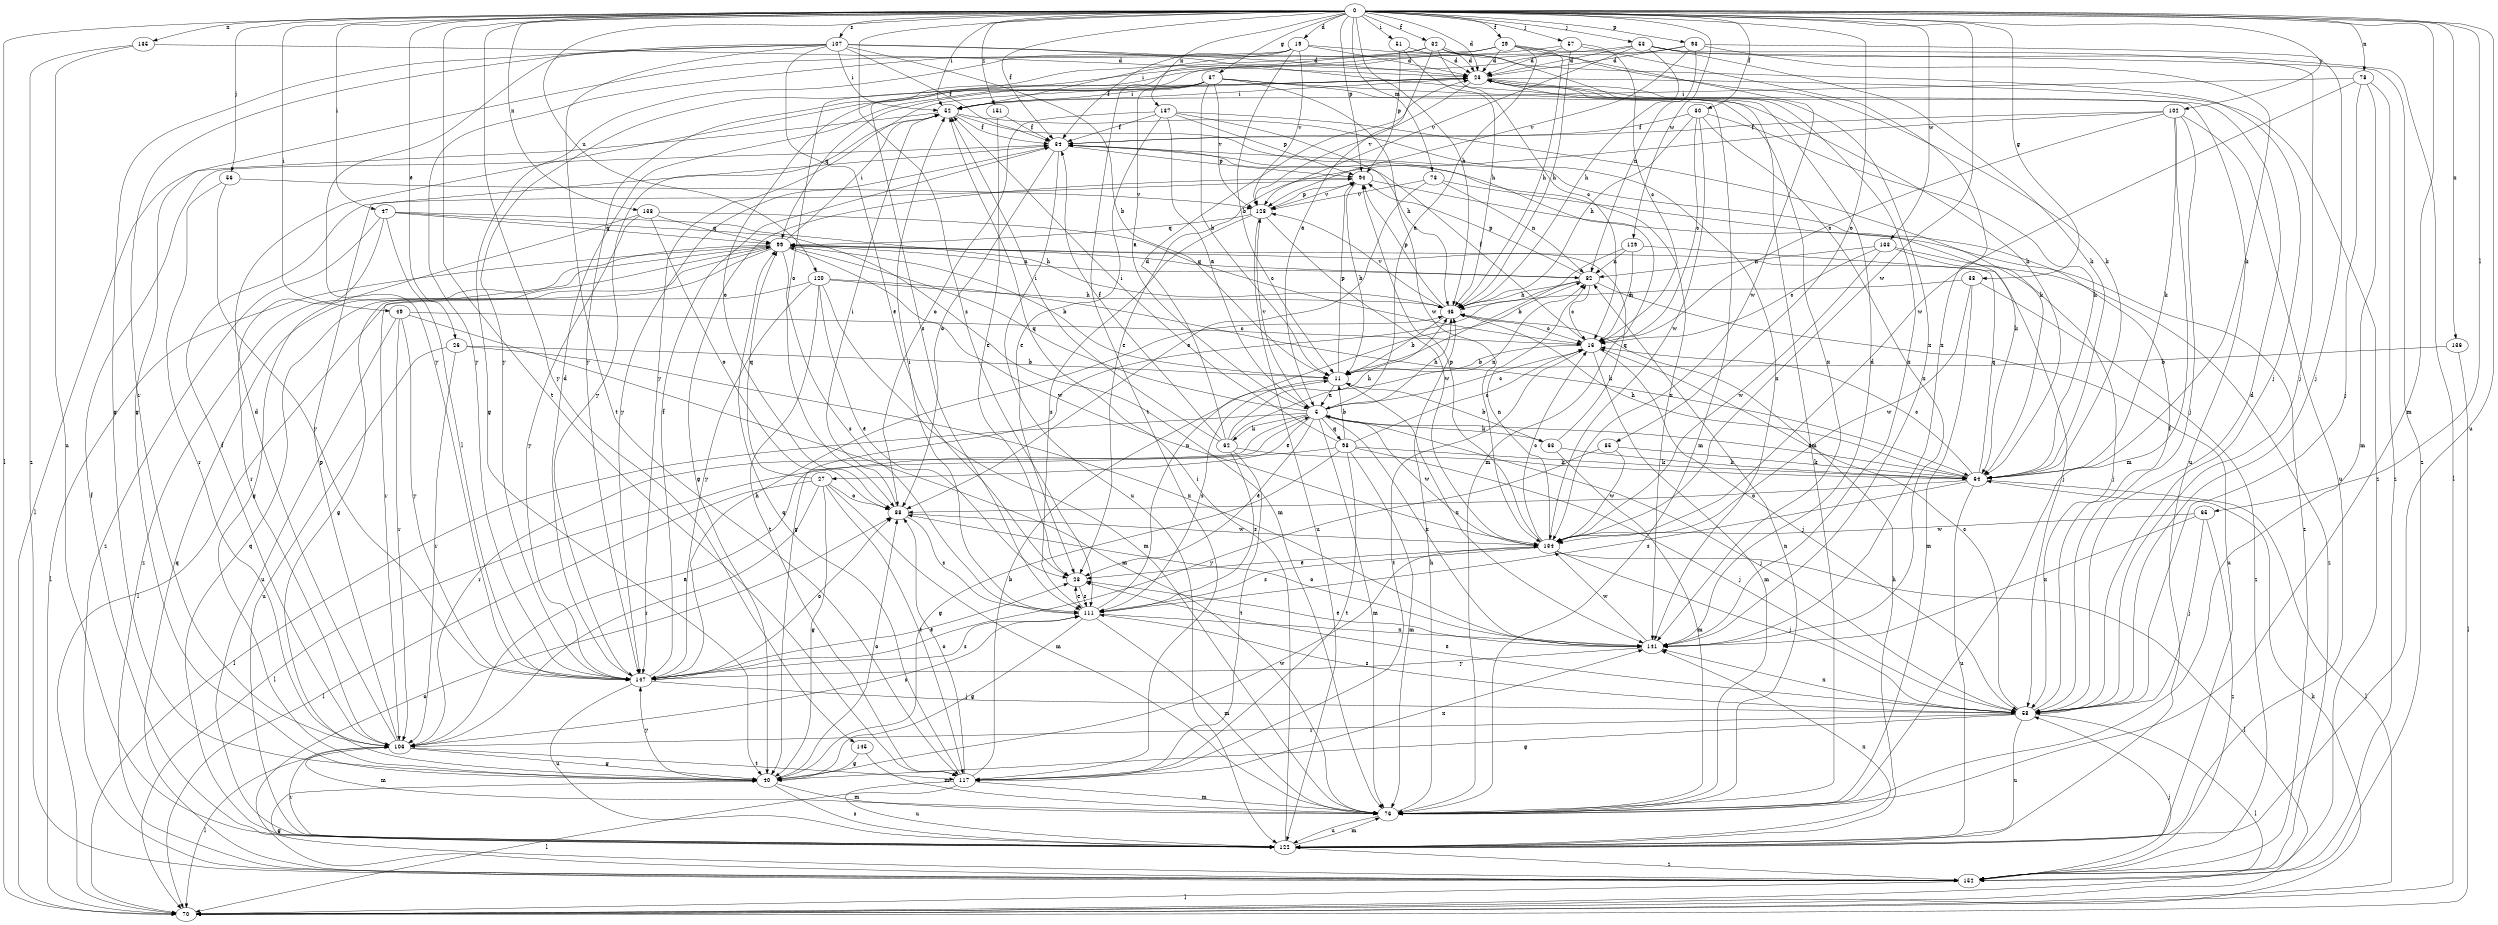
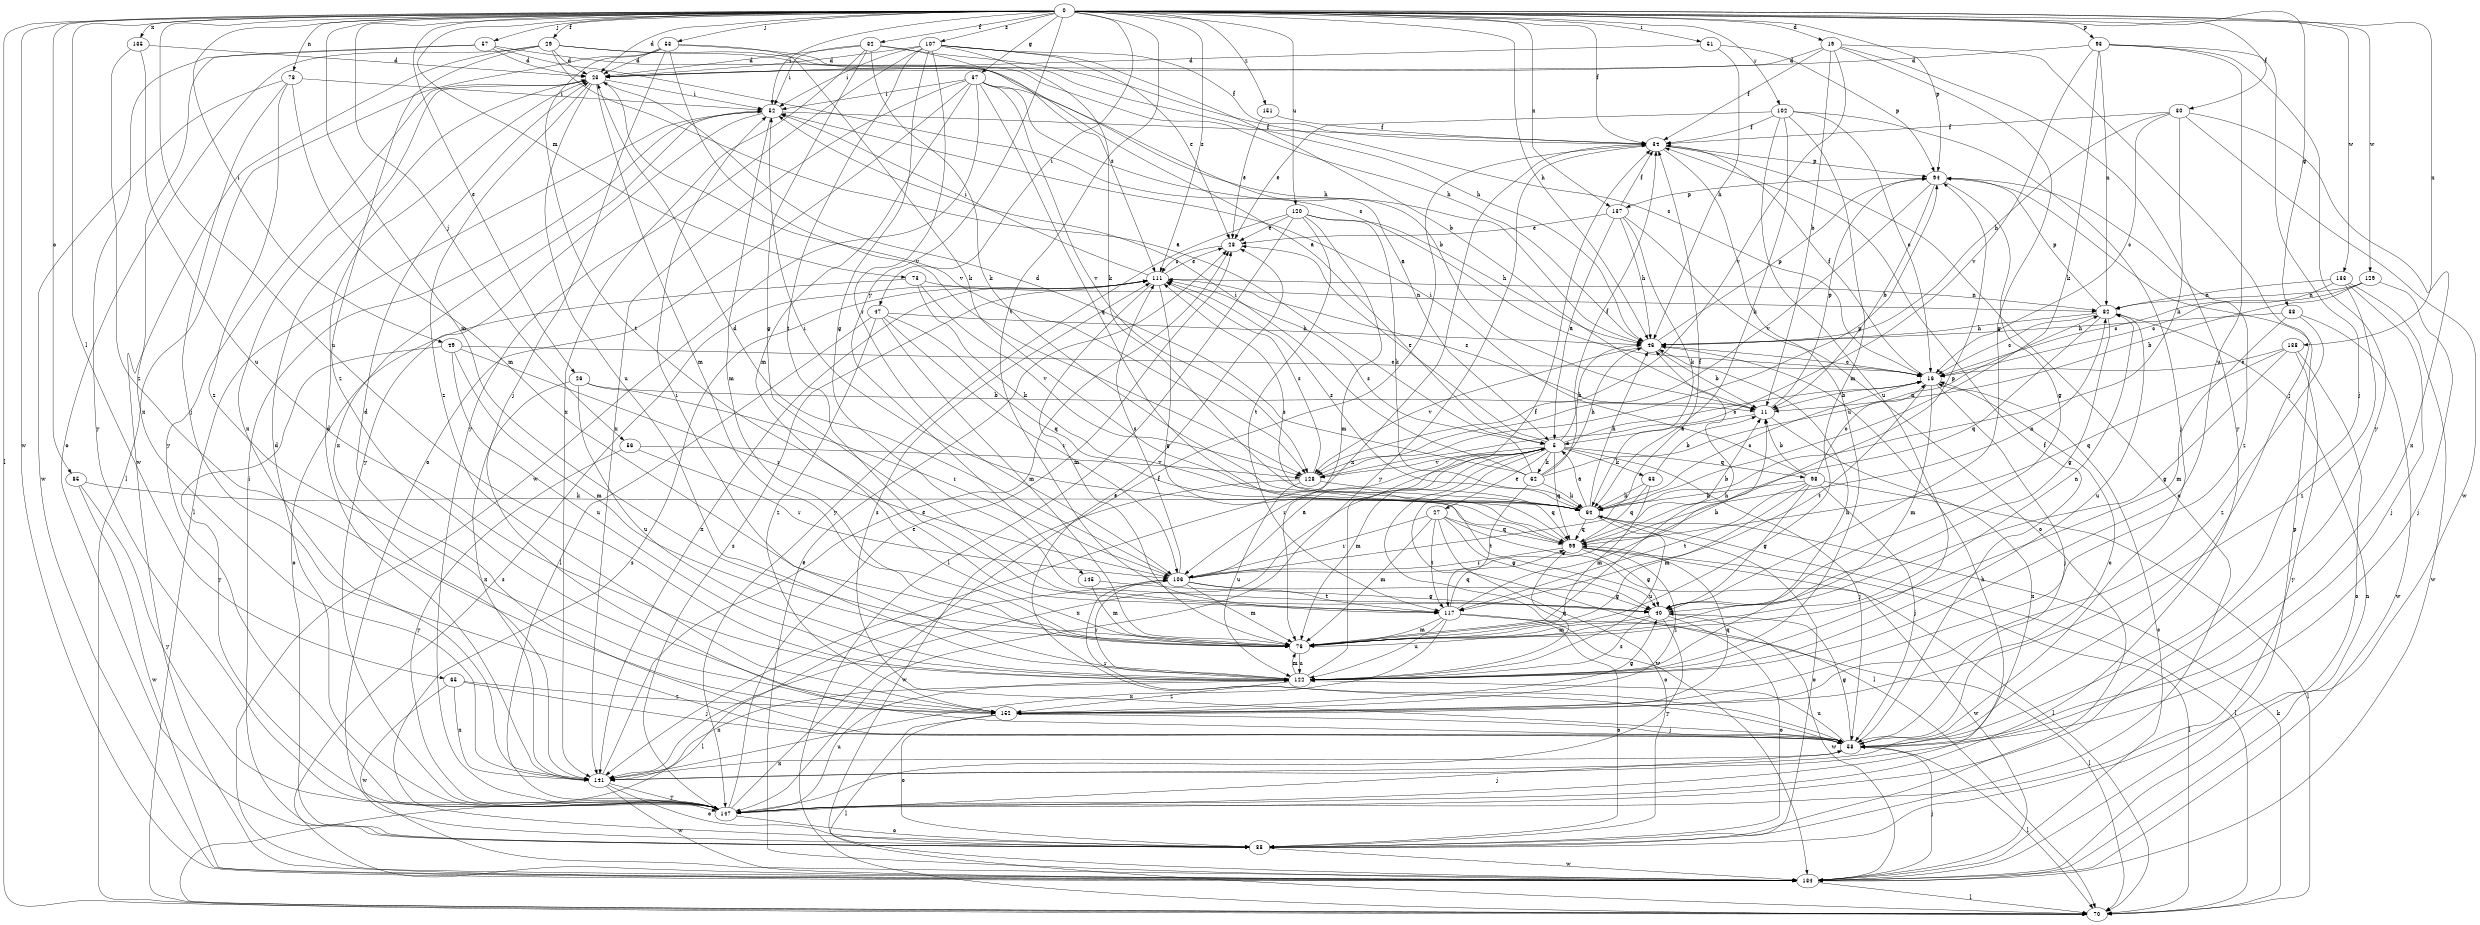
edge "137" -> "94": reversed
node "136": removed
edge "93" -> "122": added, label "u"
